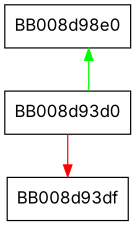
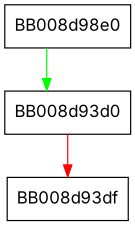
edge "BB008d93d0" -> "BB008d98e0": reversed
